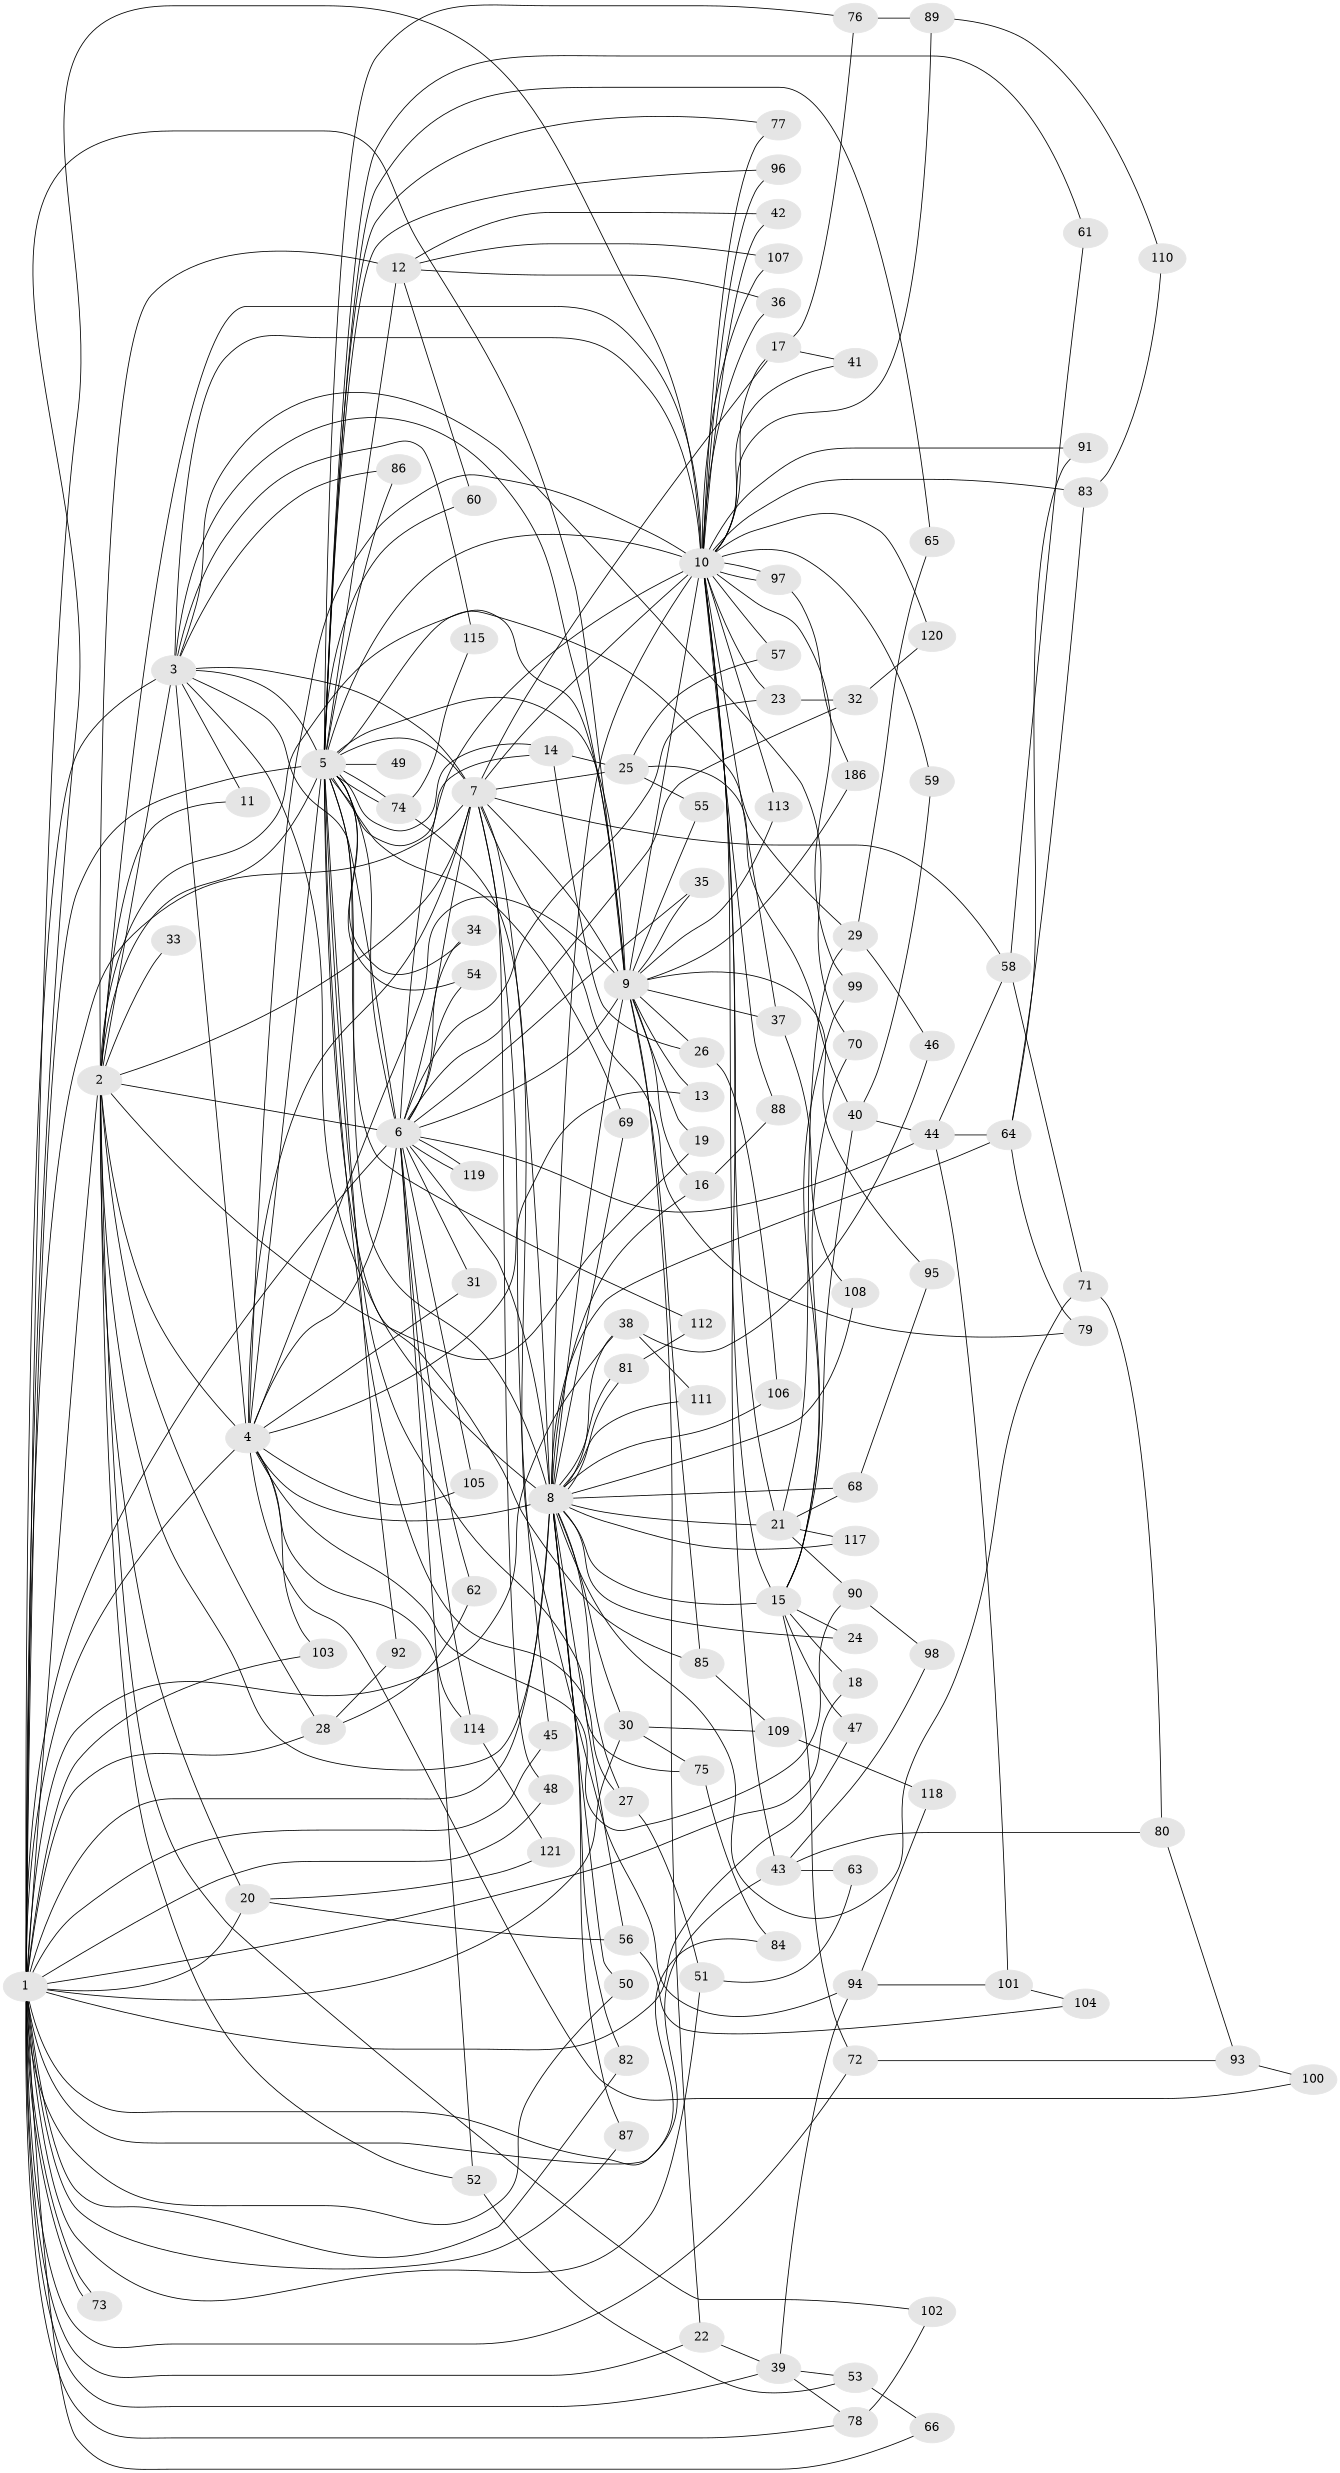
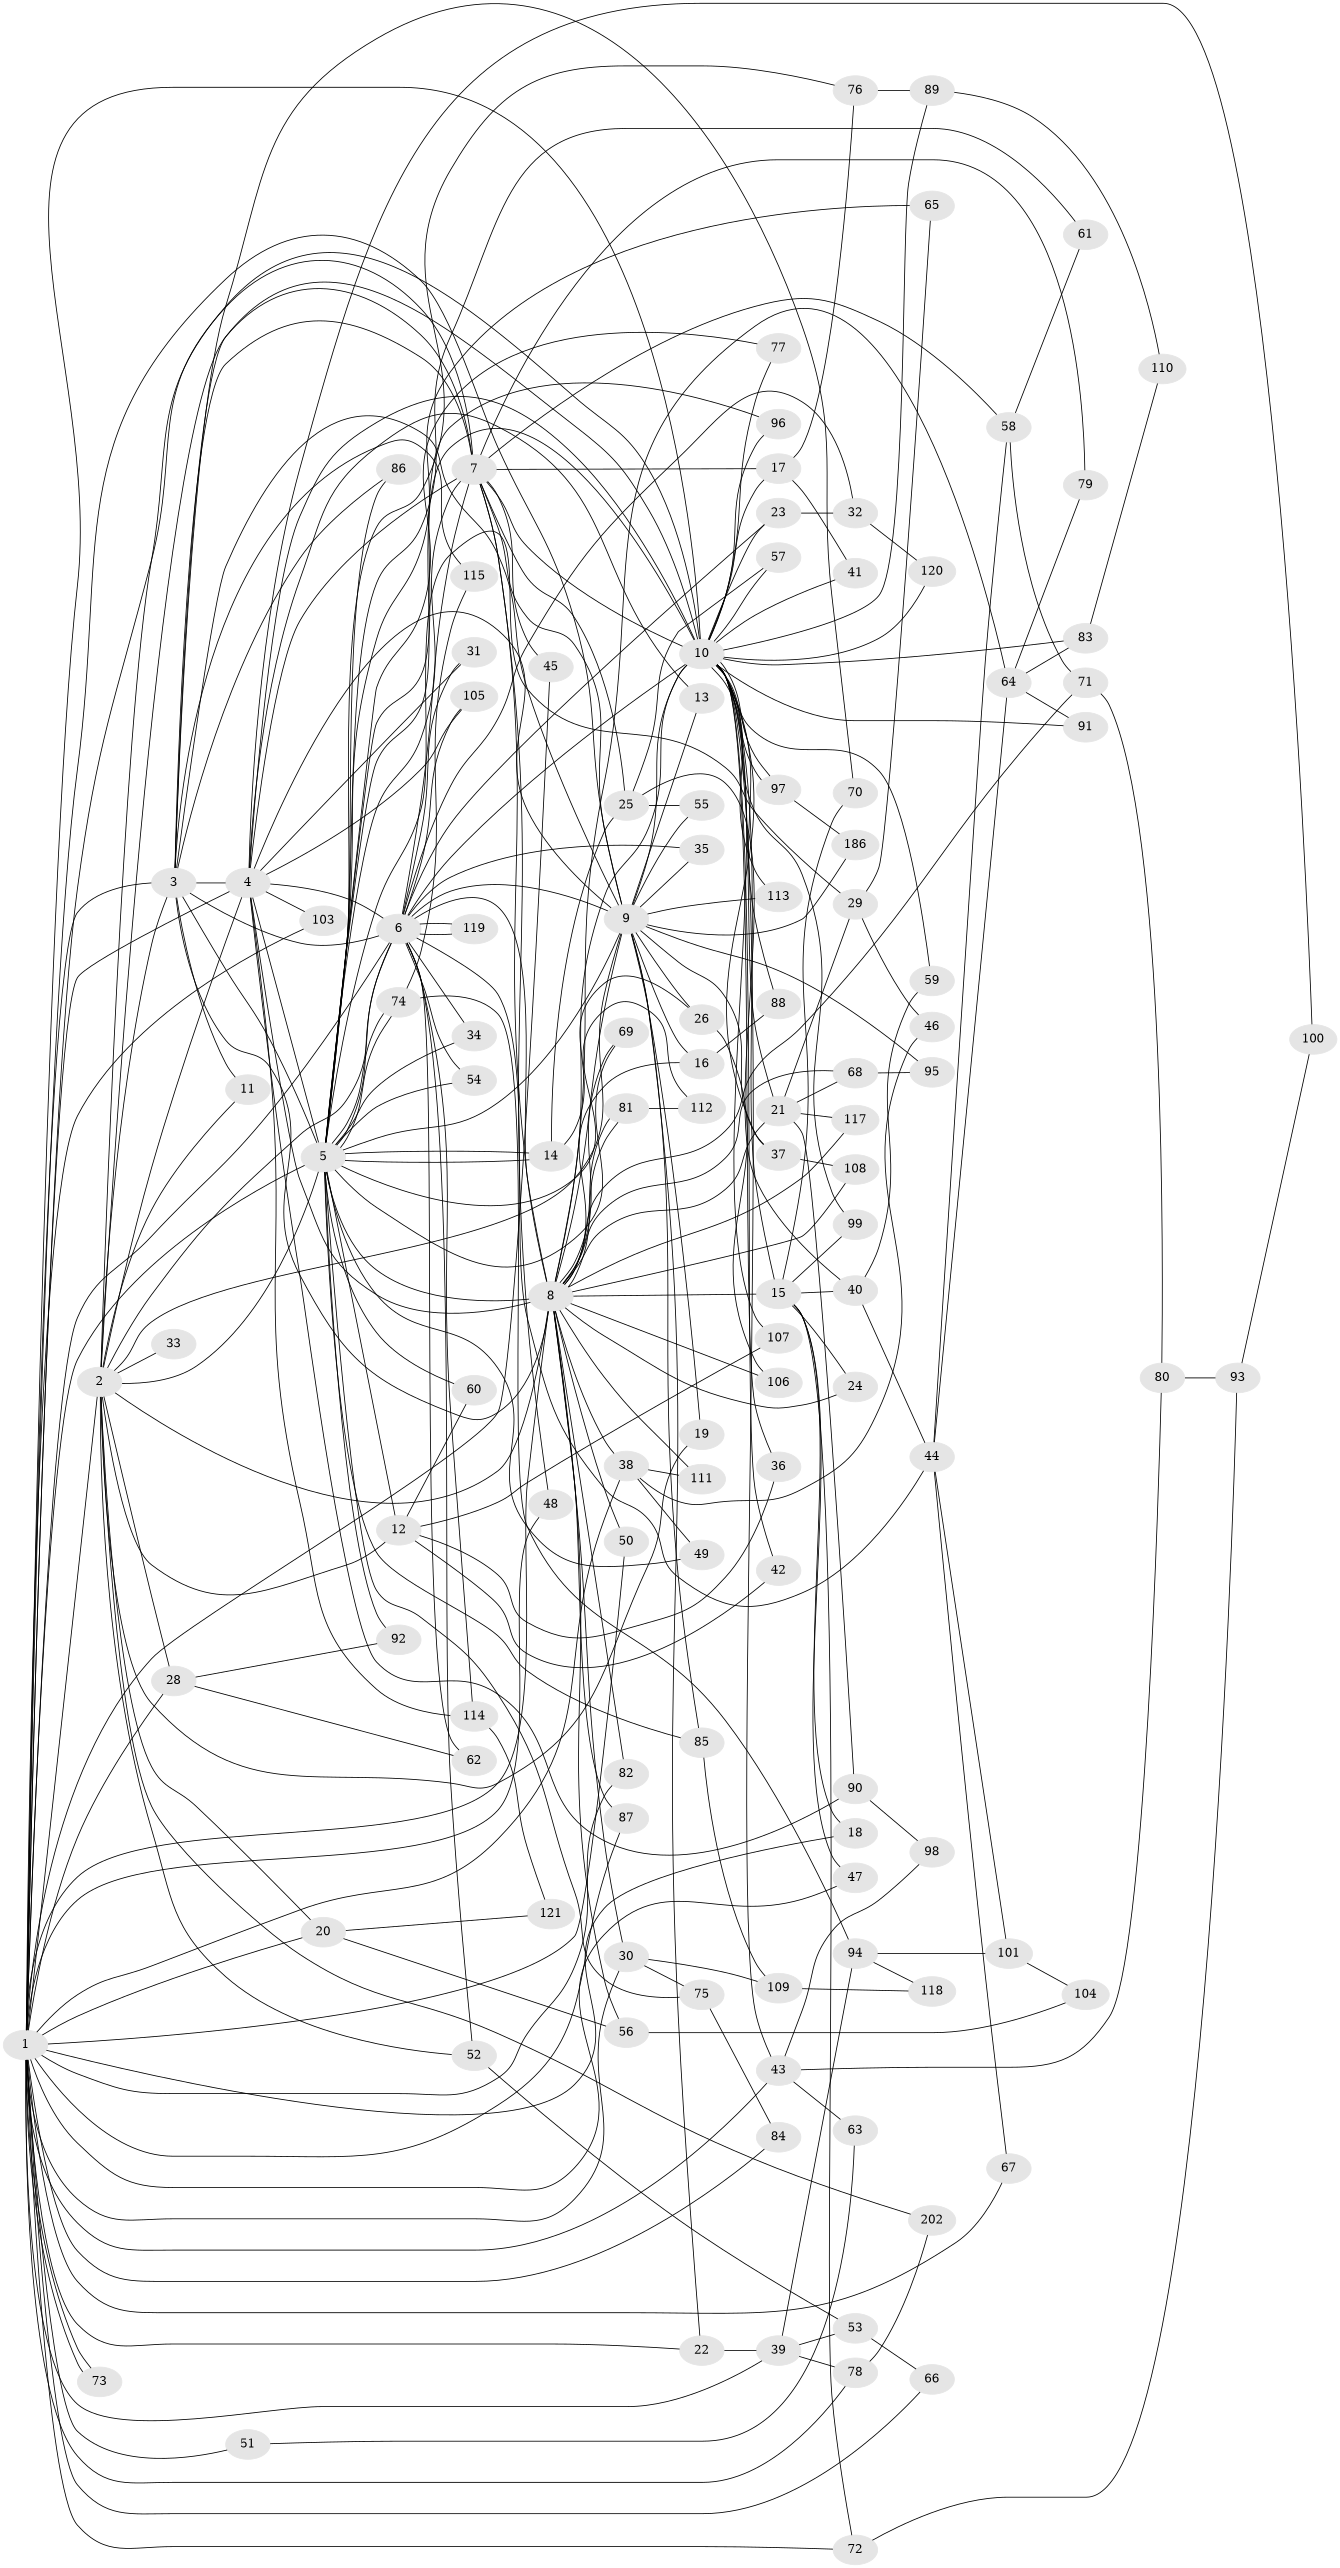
edge "38" -- "49": added
node "27": removed
node "67": added
node "102": label "102" -> "202"
